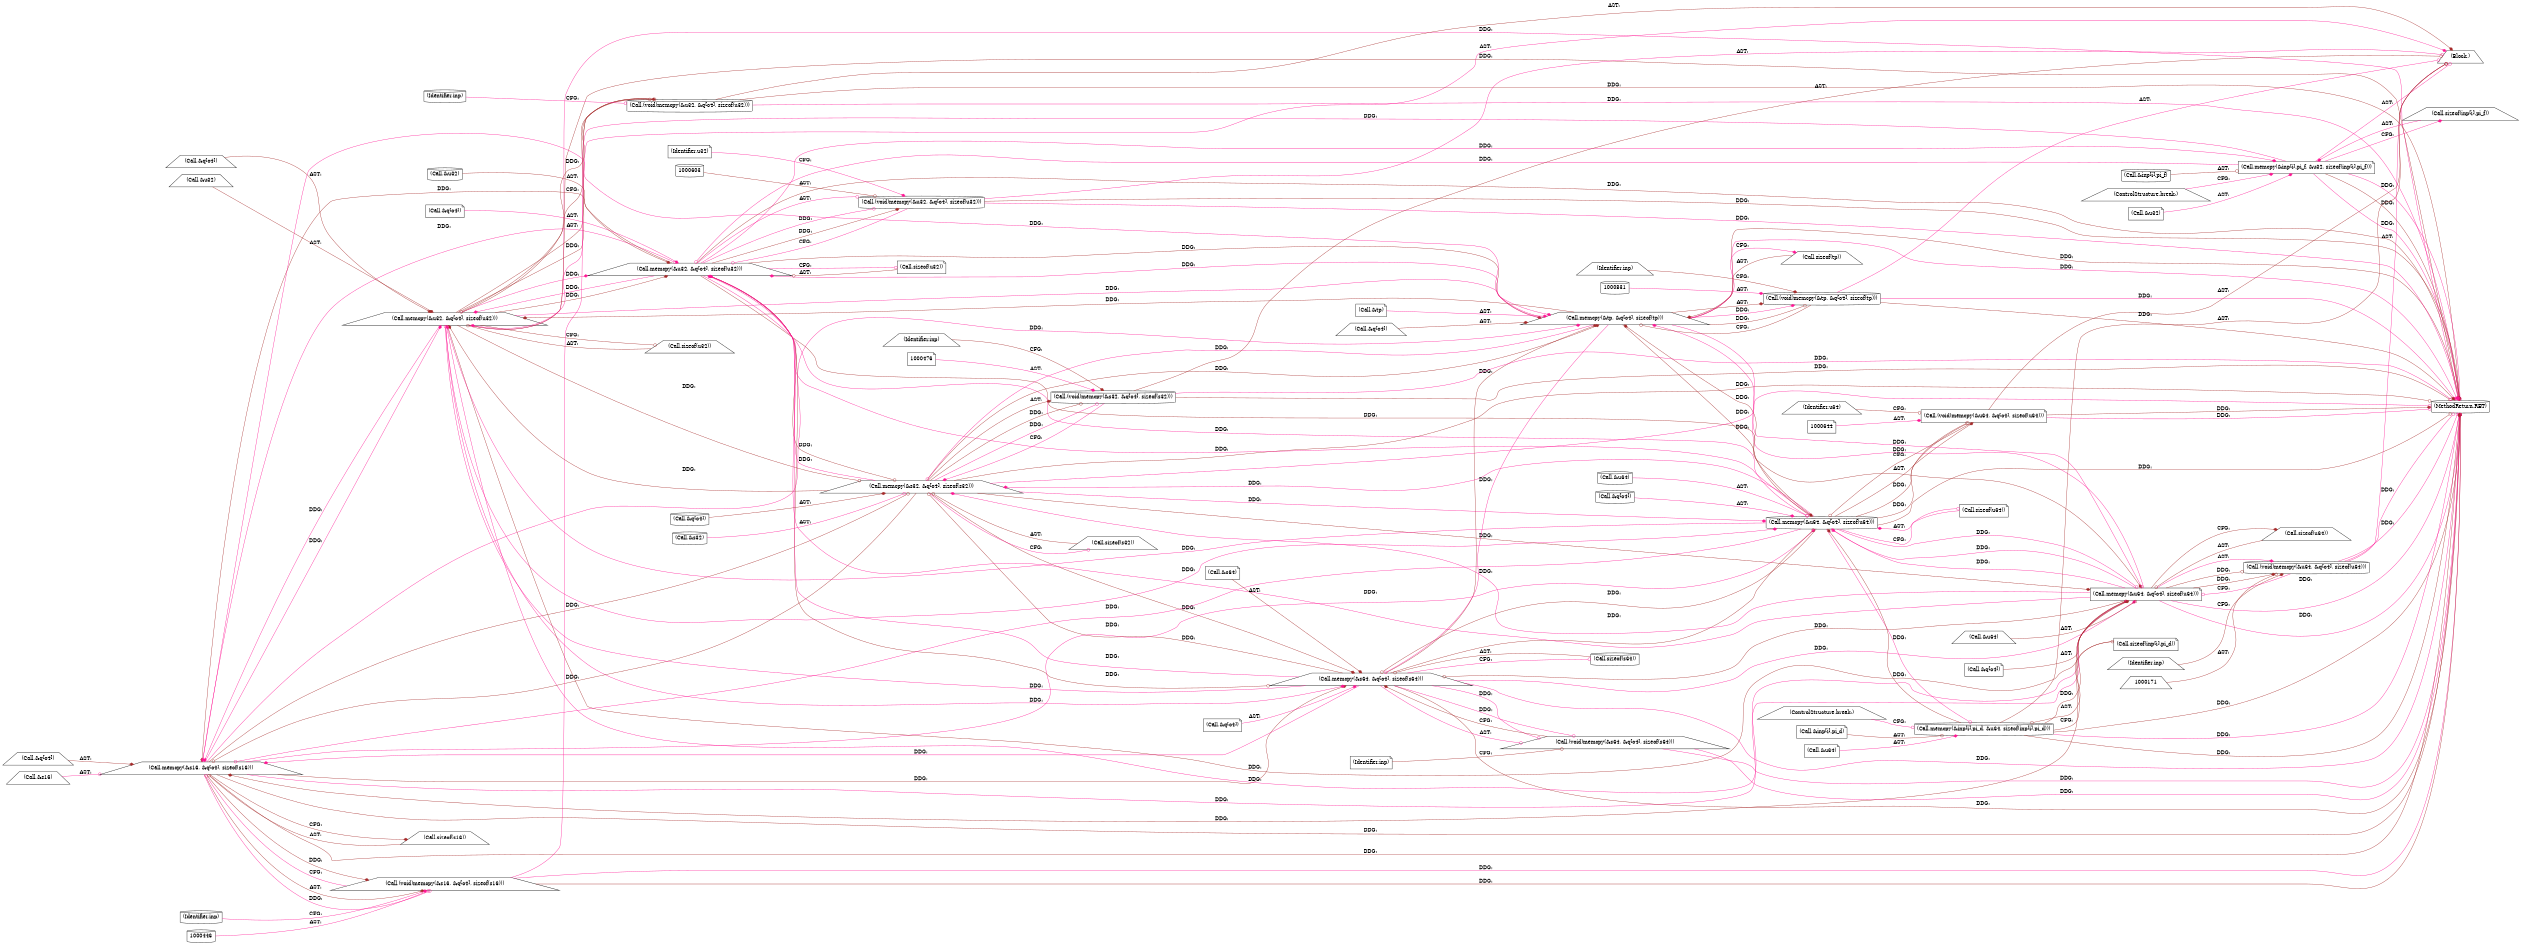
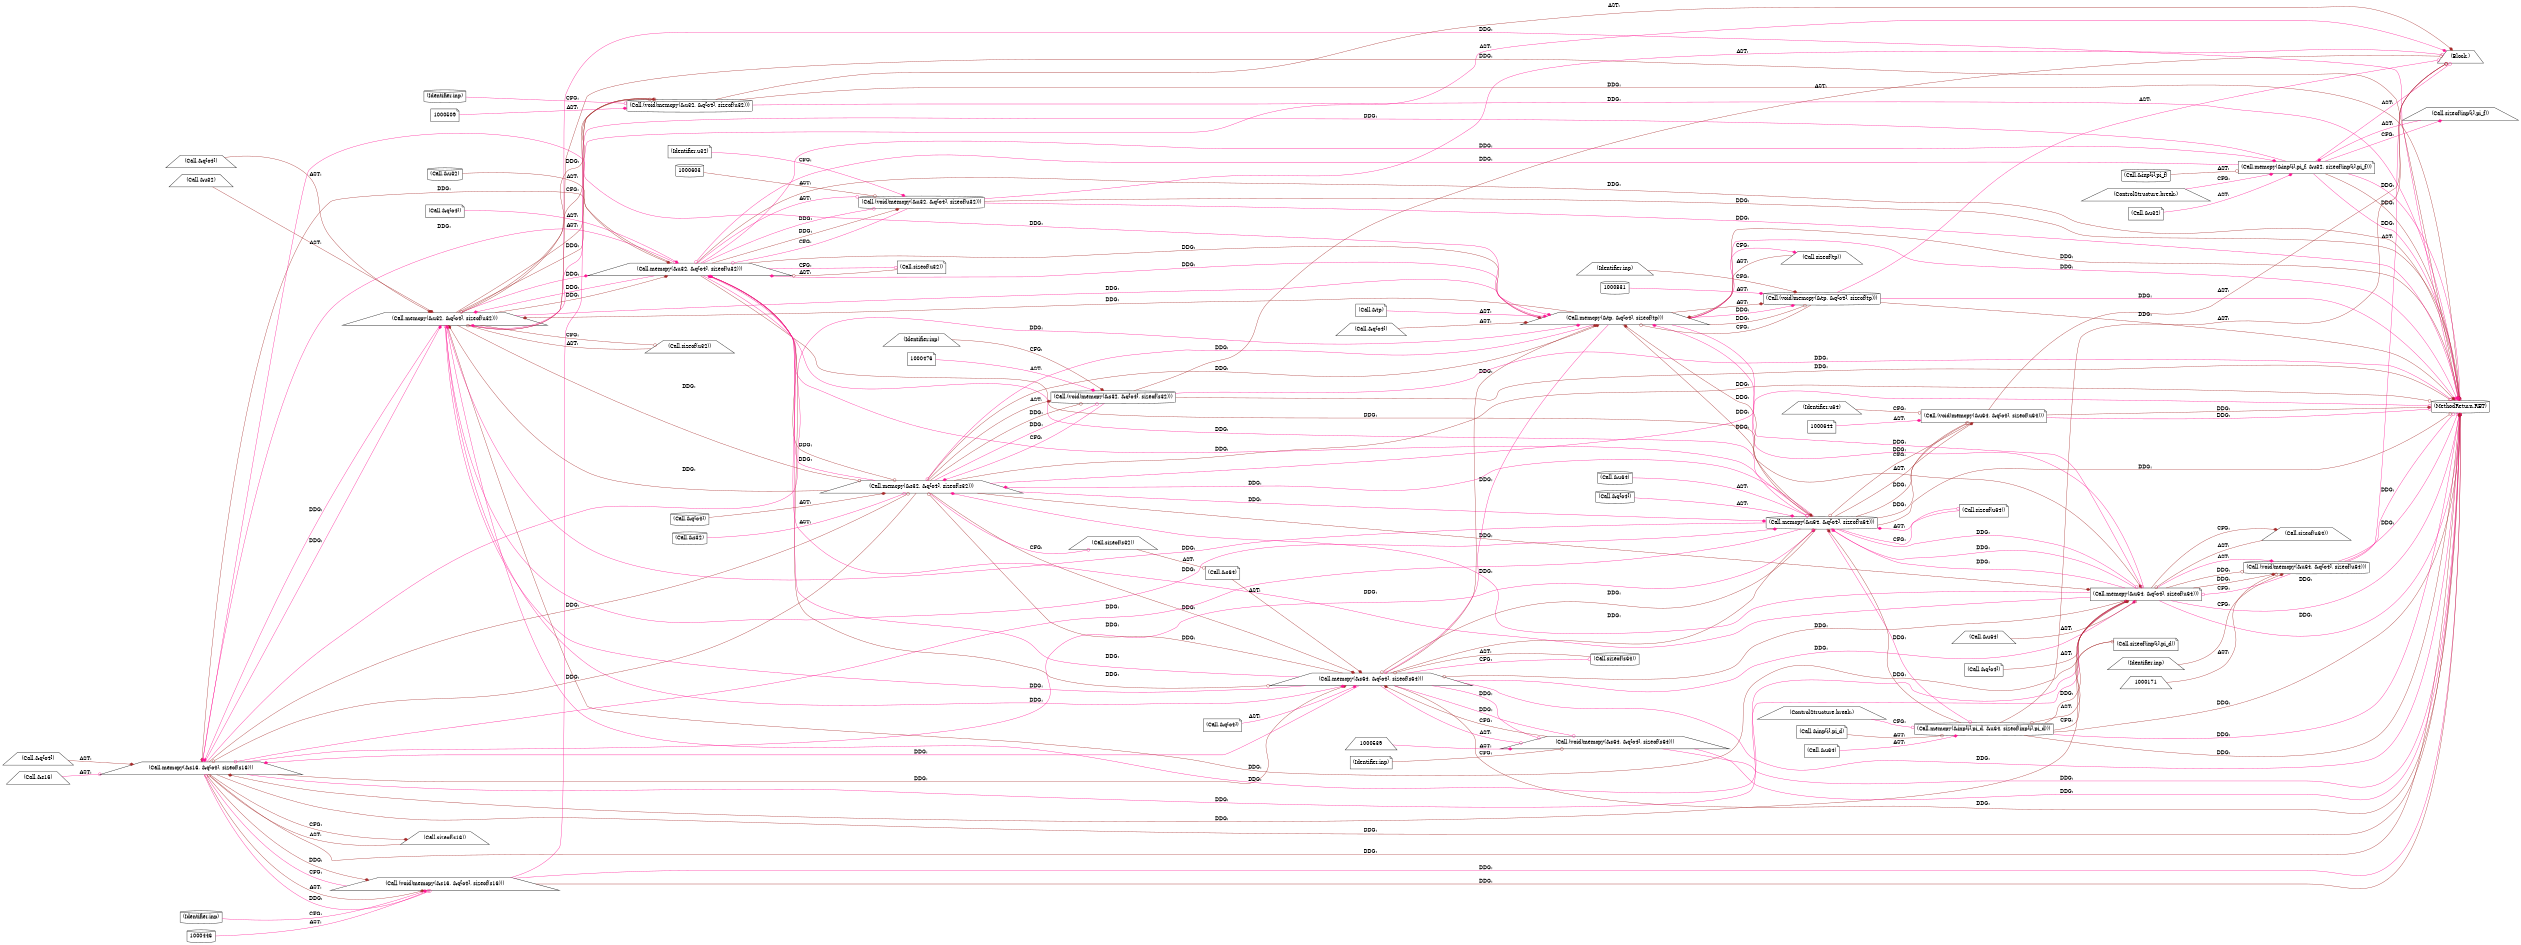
node "1000509": added
edge "(Call,sizeof(s32))" -> "(Call,memcpy(&s32, &q[o4], sizeof(s32)))": now "(Call,sizeof(s32))" -> "(Call,&s64)"
node "1000539": added
